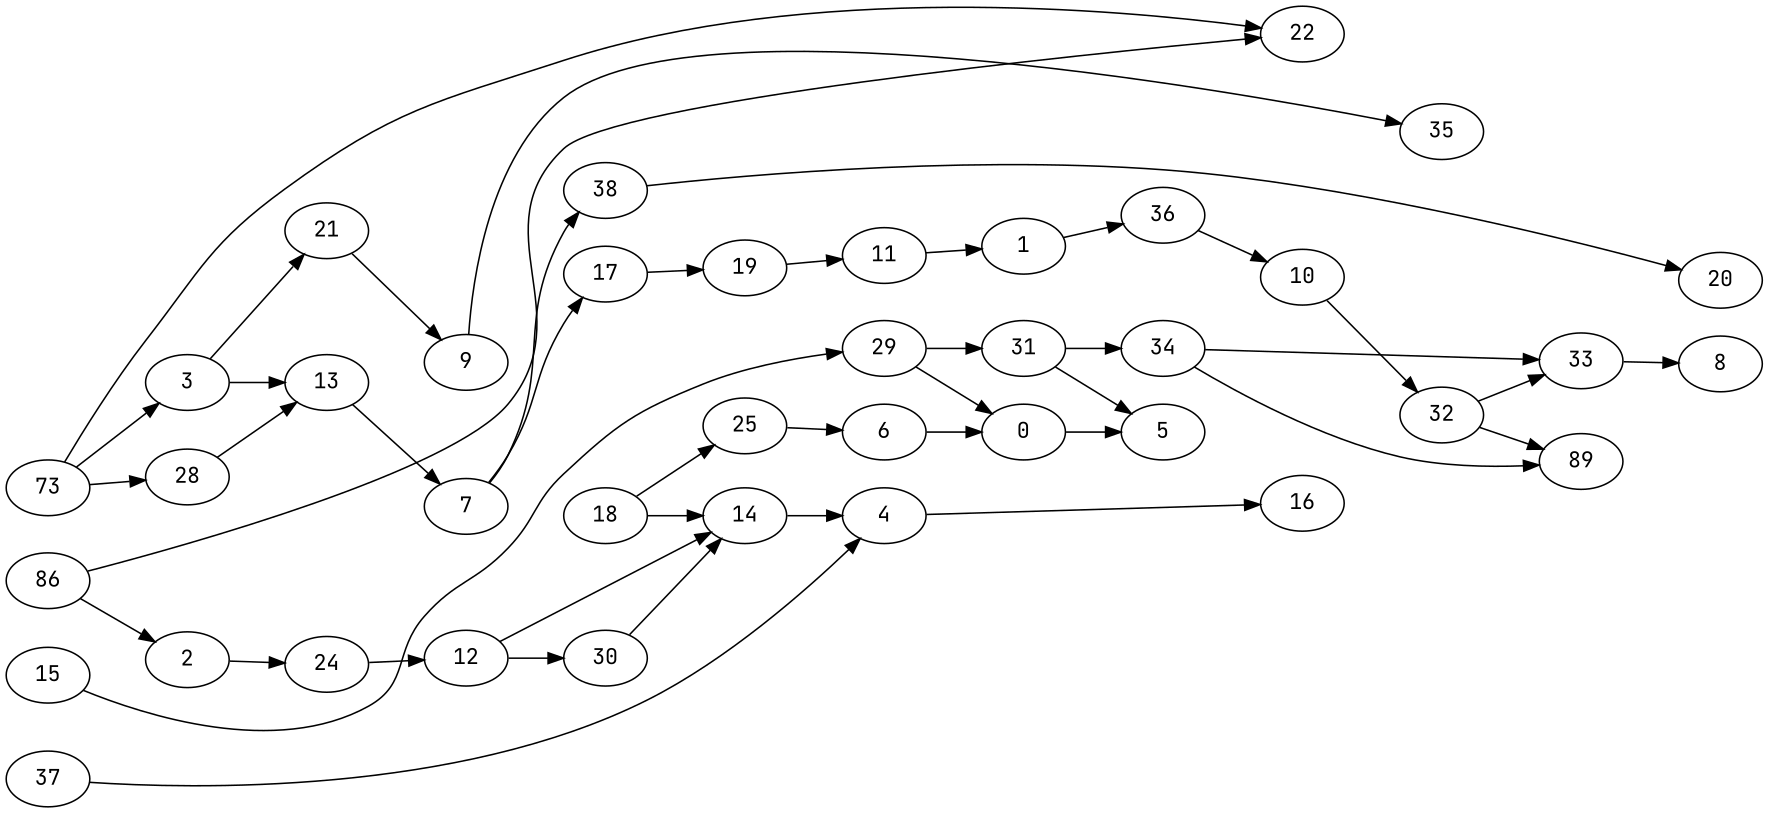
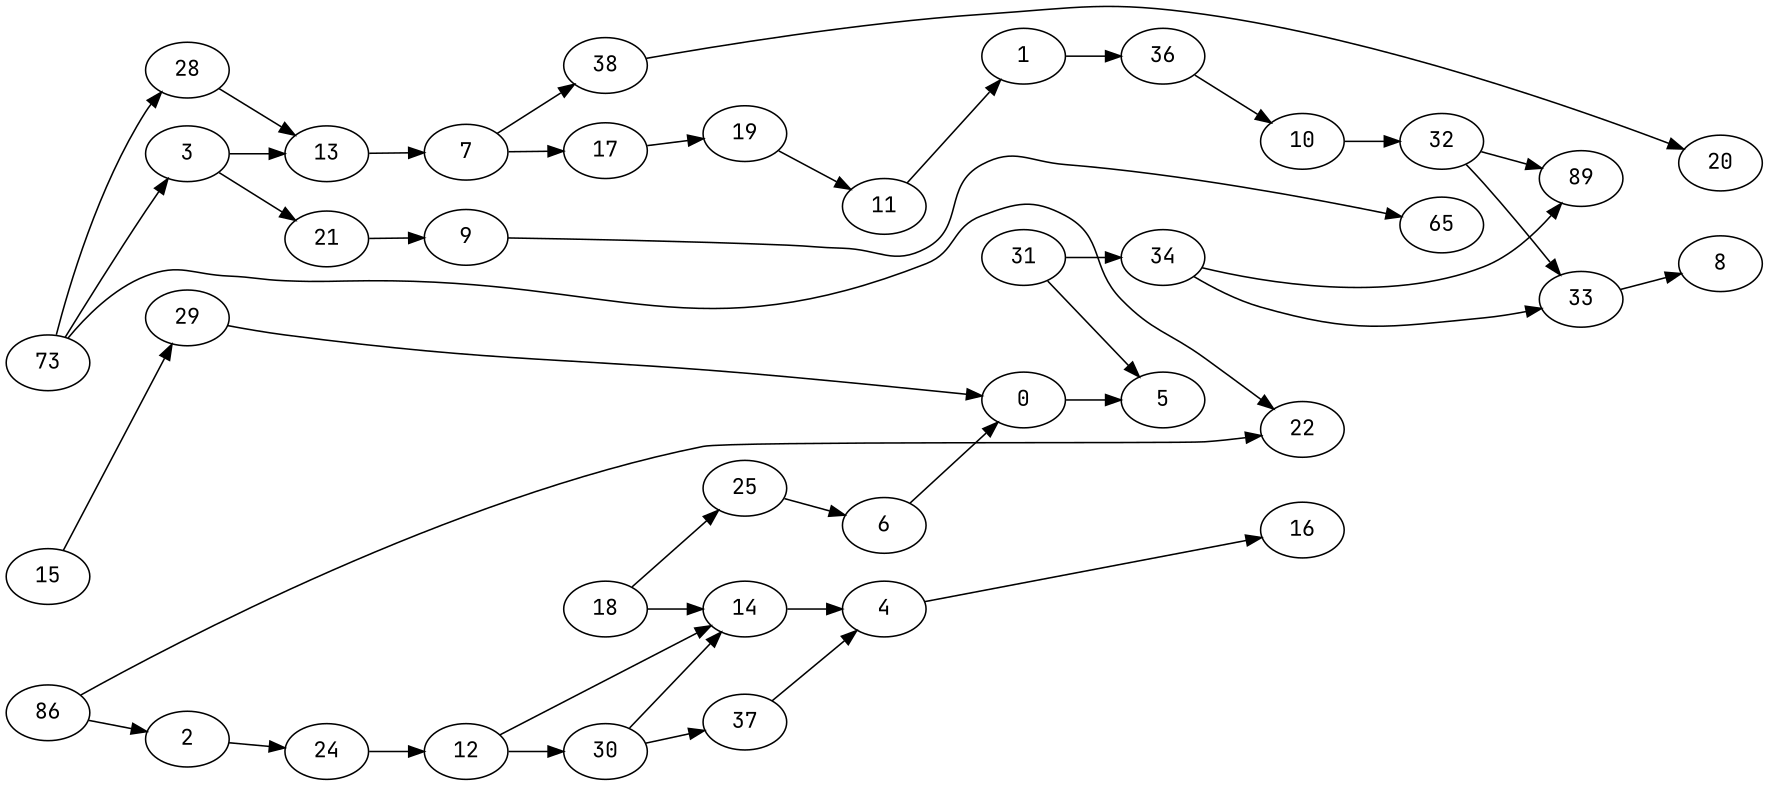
node "35": label "35" -> "65"
edge "29" -> "31": removed
edge "30" -> "37": added
